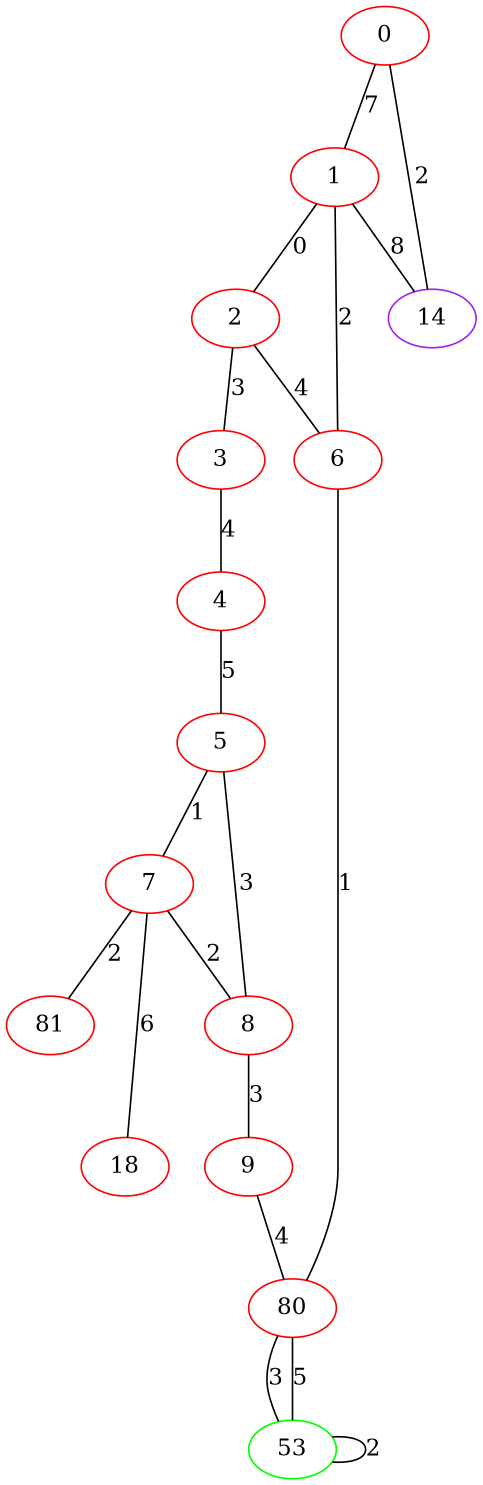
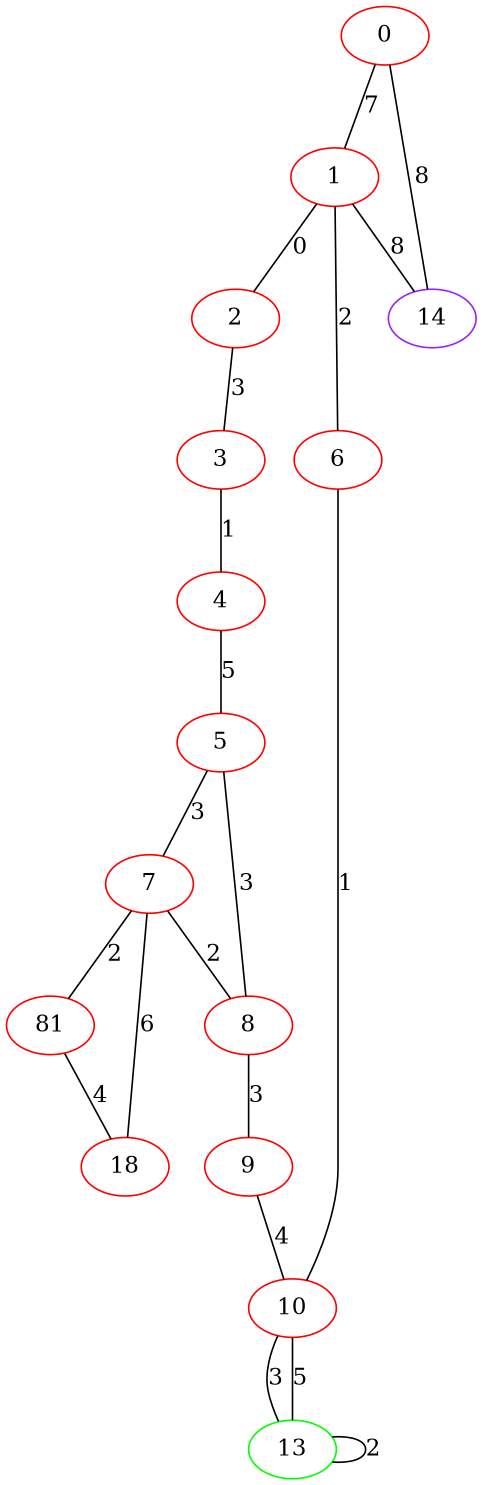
edge "0" -- "14": label "2" -> "8"
edge "2" -- "6": removed, label "4"
edge "3" -- "4": label "4" -> "1"
edge "5" -- "7": label "1" -> "3"
edge "81" -- "18": added, label "4"
node "80": label "80" -> "10"
node "53": label "53" -> "13"
